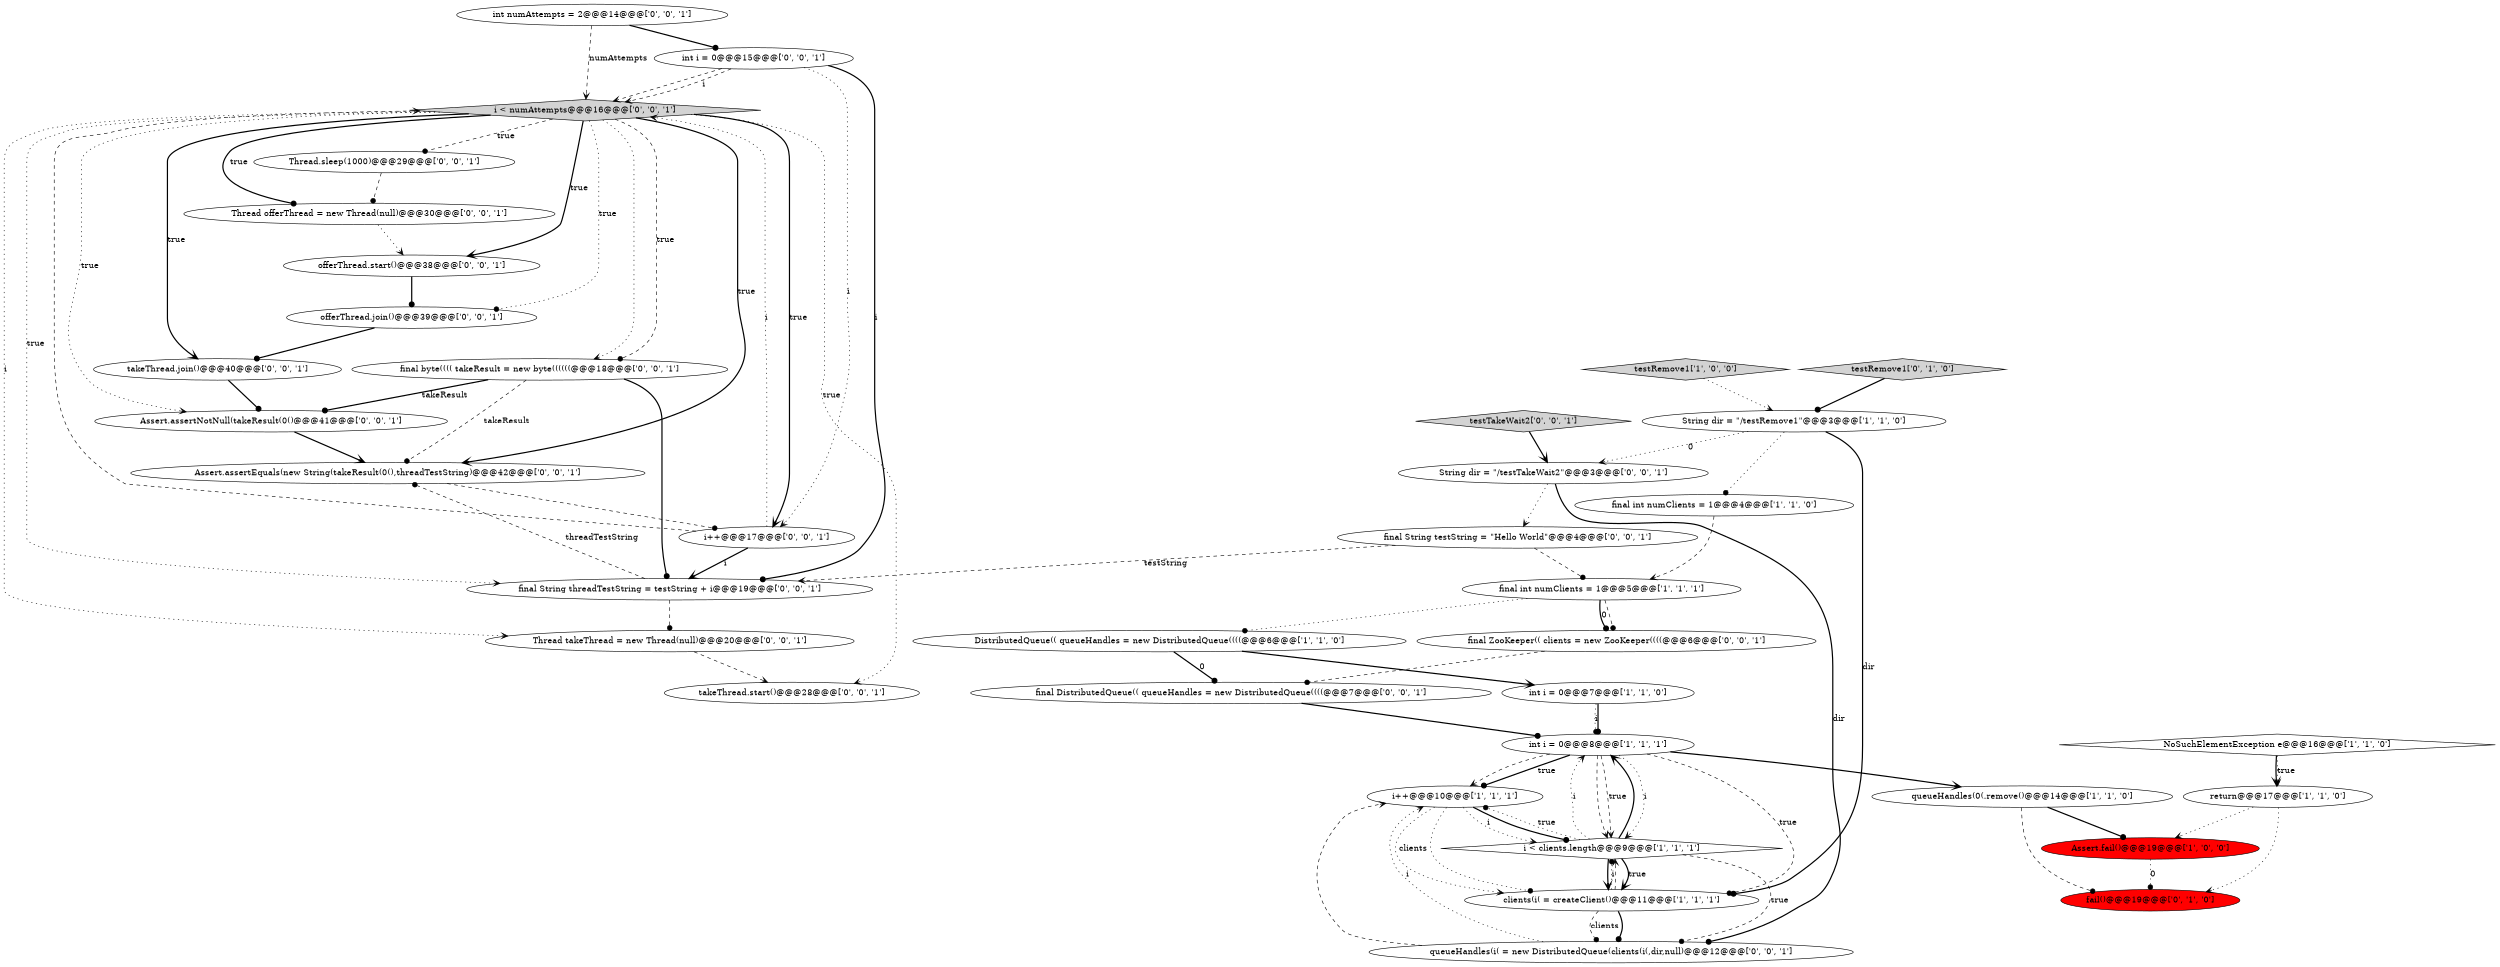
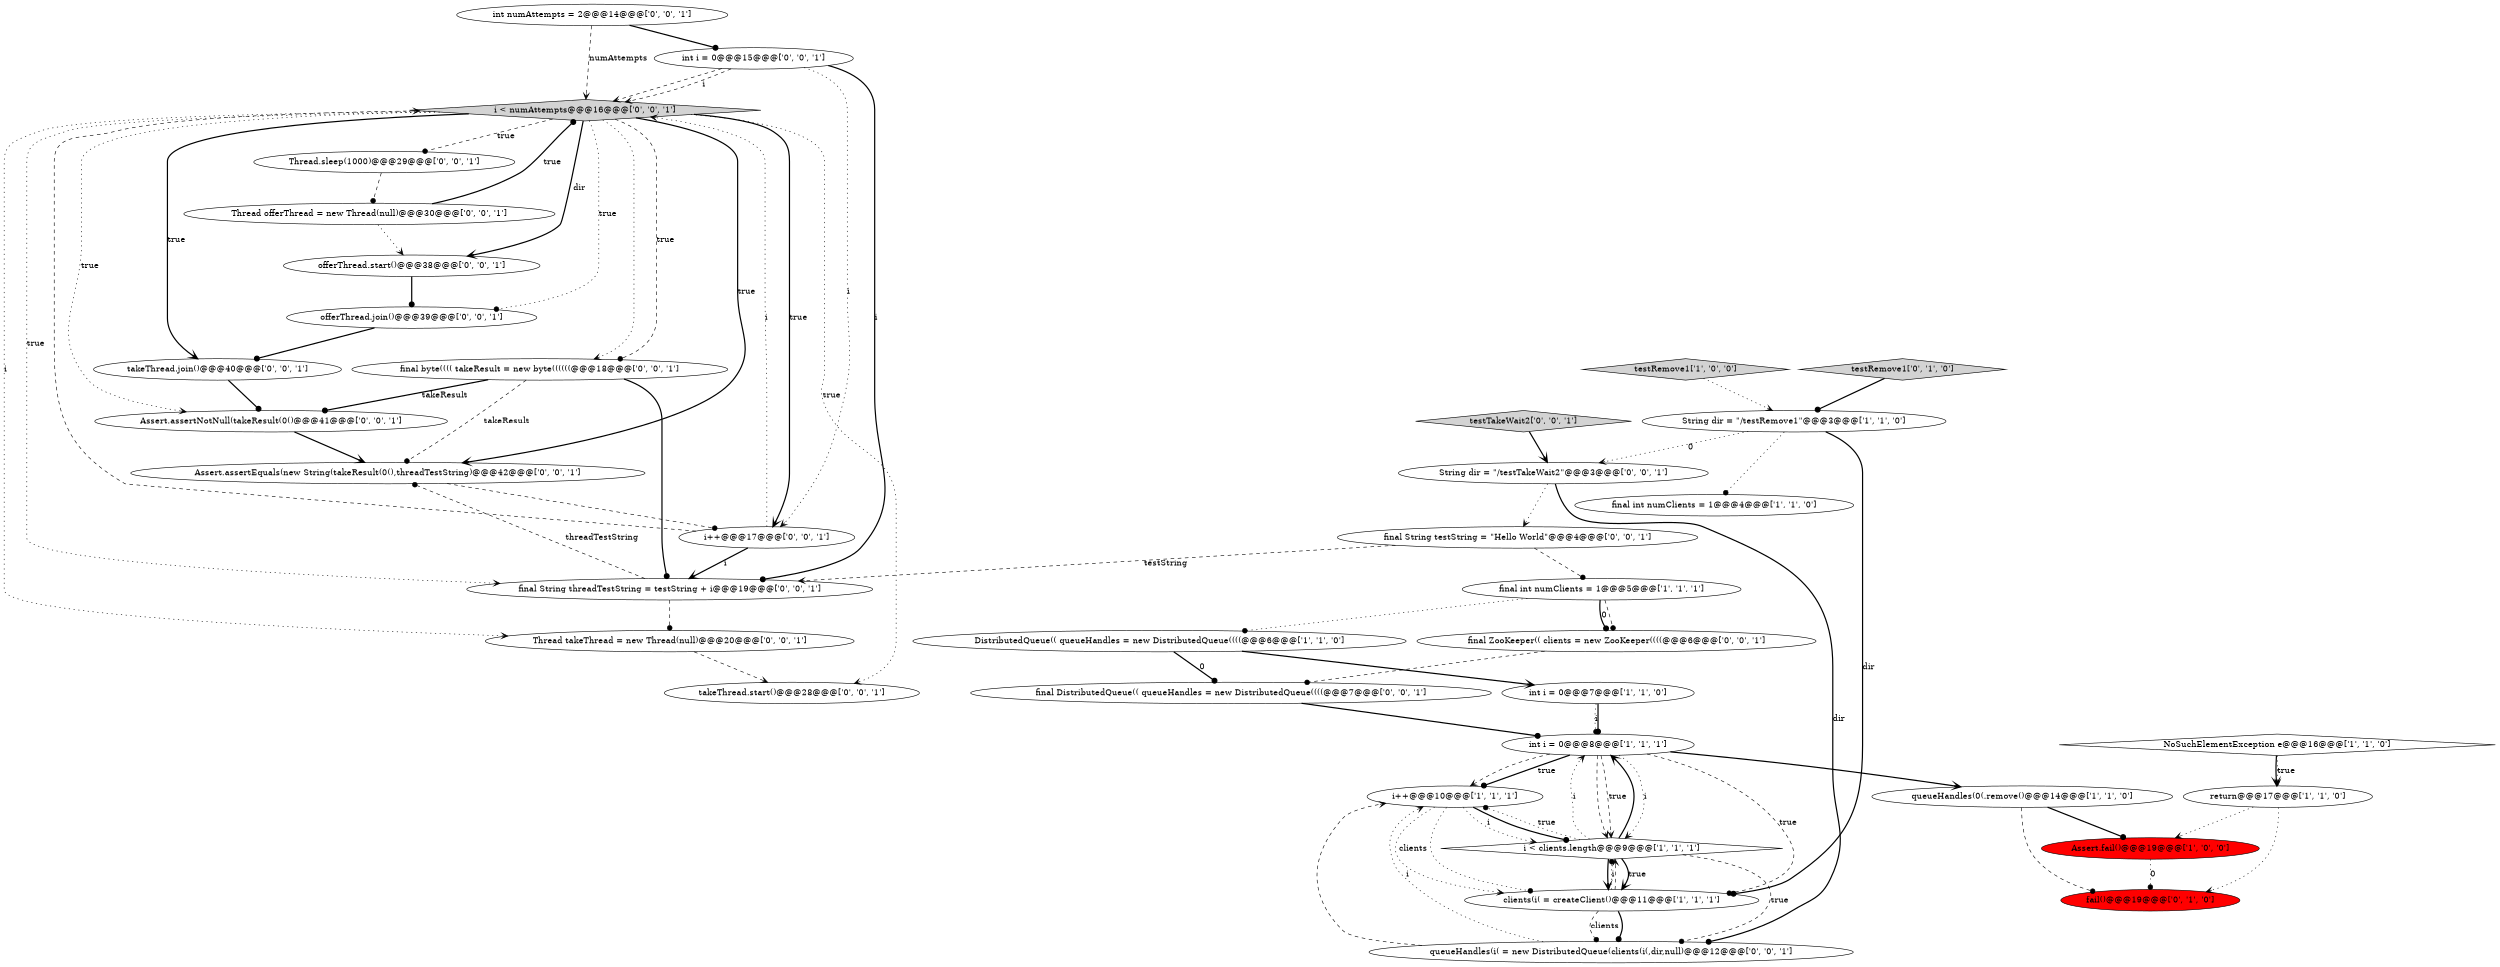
edge "i < numAttempts@@@16@@@['0', '0', '1']" -> "Thread offerThread = new Thread(null)@@@30@@@['0', '0', '1']": reversed
edge "i < numAttempts@@@16@@@['0', '0', '1']" -> "offerThread.start()@@@38@@@['0', '0', '1']": label "true" -> "dir"
edge "final int numClients = 1@@@4@@@['1', '1', '0']" -> "final int numClients = 1@@@5@@@['1', '1', '1']": removed
